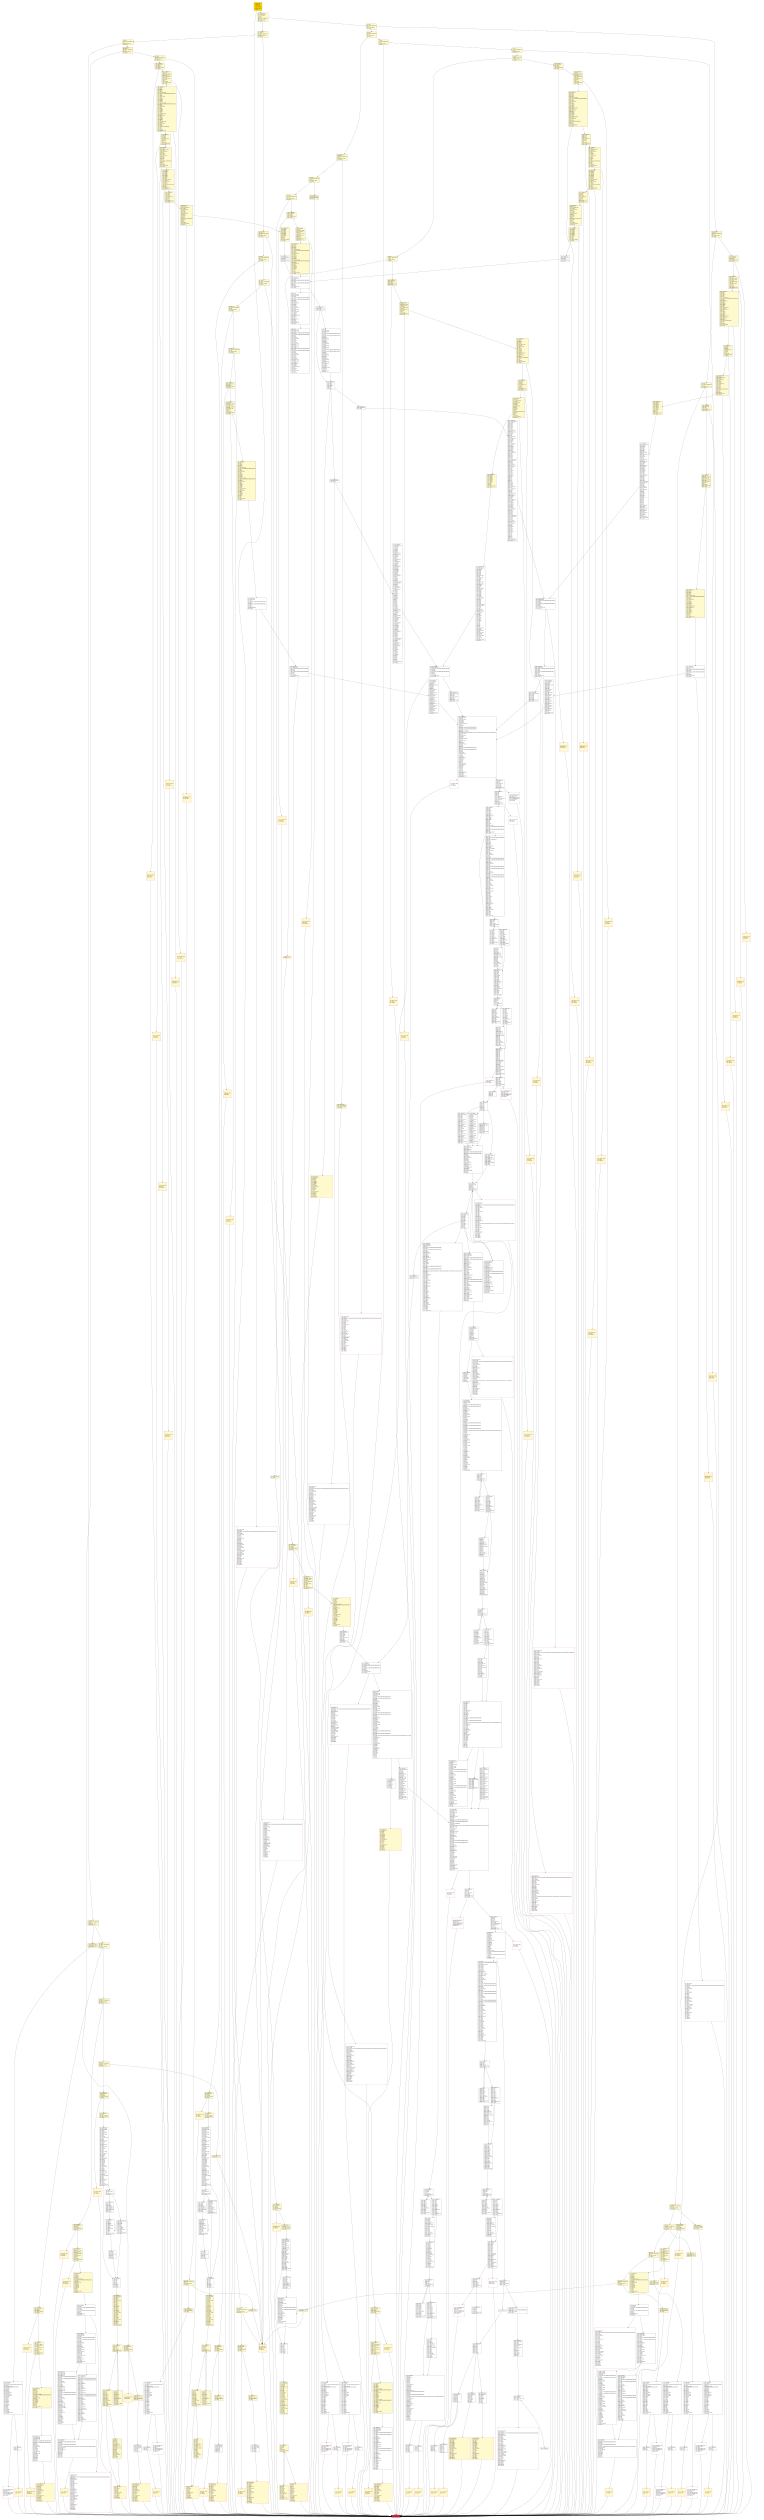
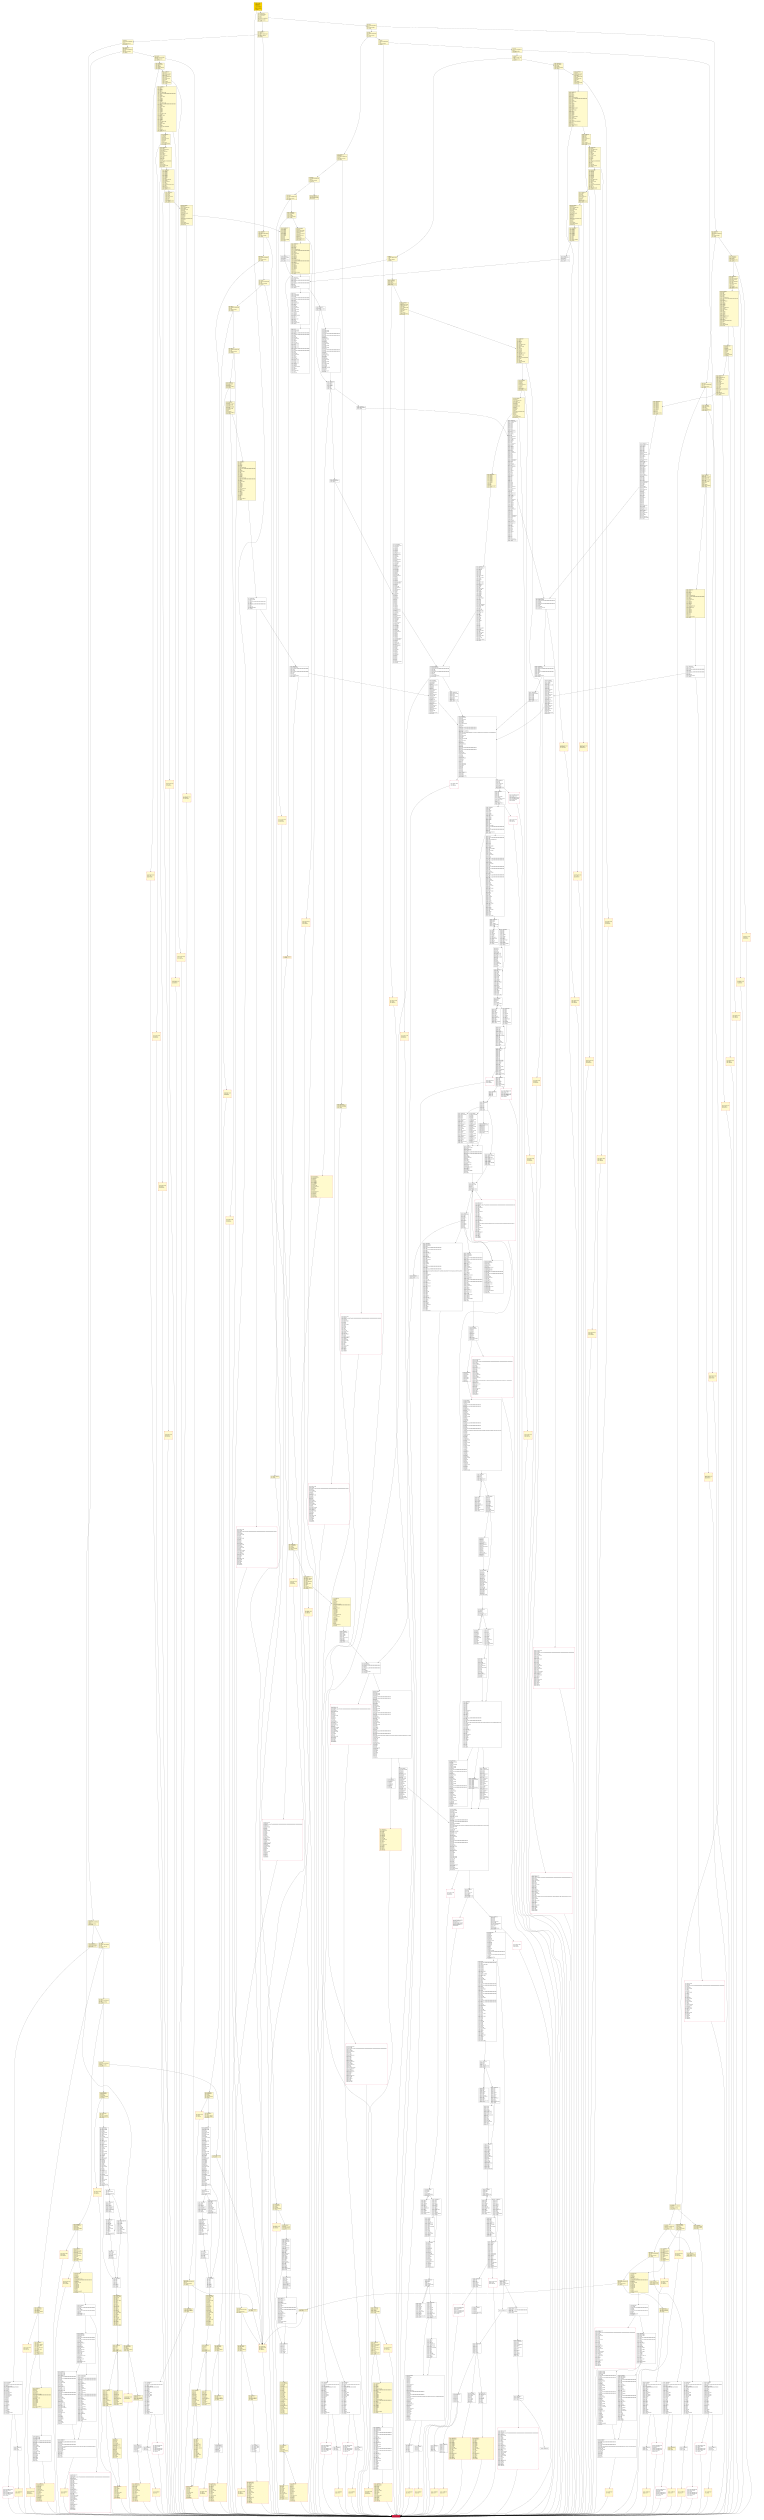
node "5604: JUMPDEST 5605: POP 5606: JUMP": fillcolor white -> lemonchiffon
